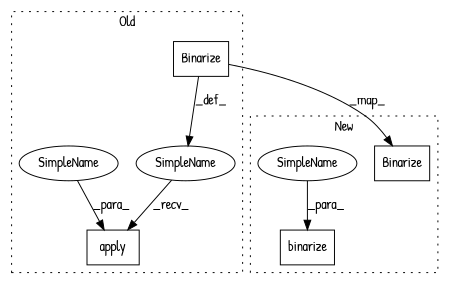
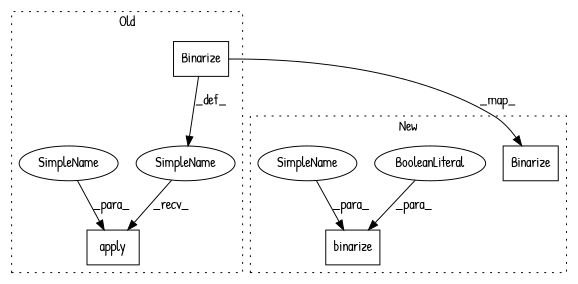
node "BooleanLiteral": added
